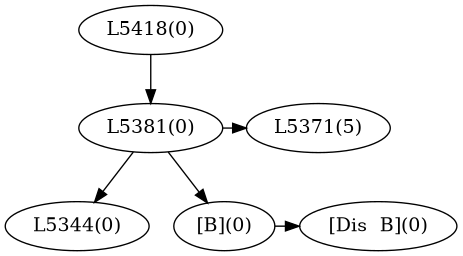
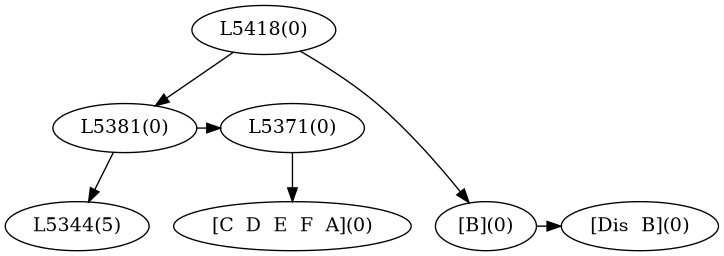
node "L5371(5)": label "L5371(5)" -> "L5371(0)"
edge "L5381(0)" -> "[B](0)": now "L5418(0)" -> "[B](0)"
node "L5344(0)": label "L5344(0)" -> "L5344(5)"
node "[C  D  E  F  A](0)": added
